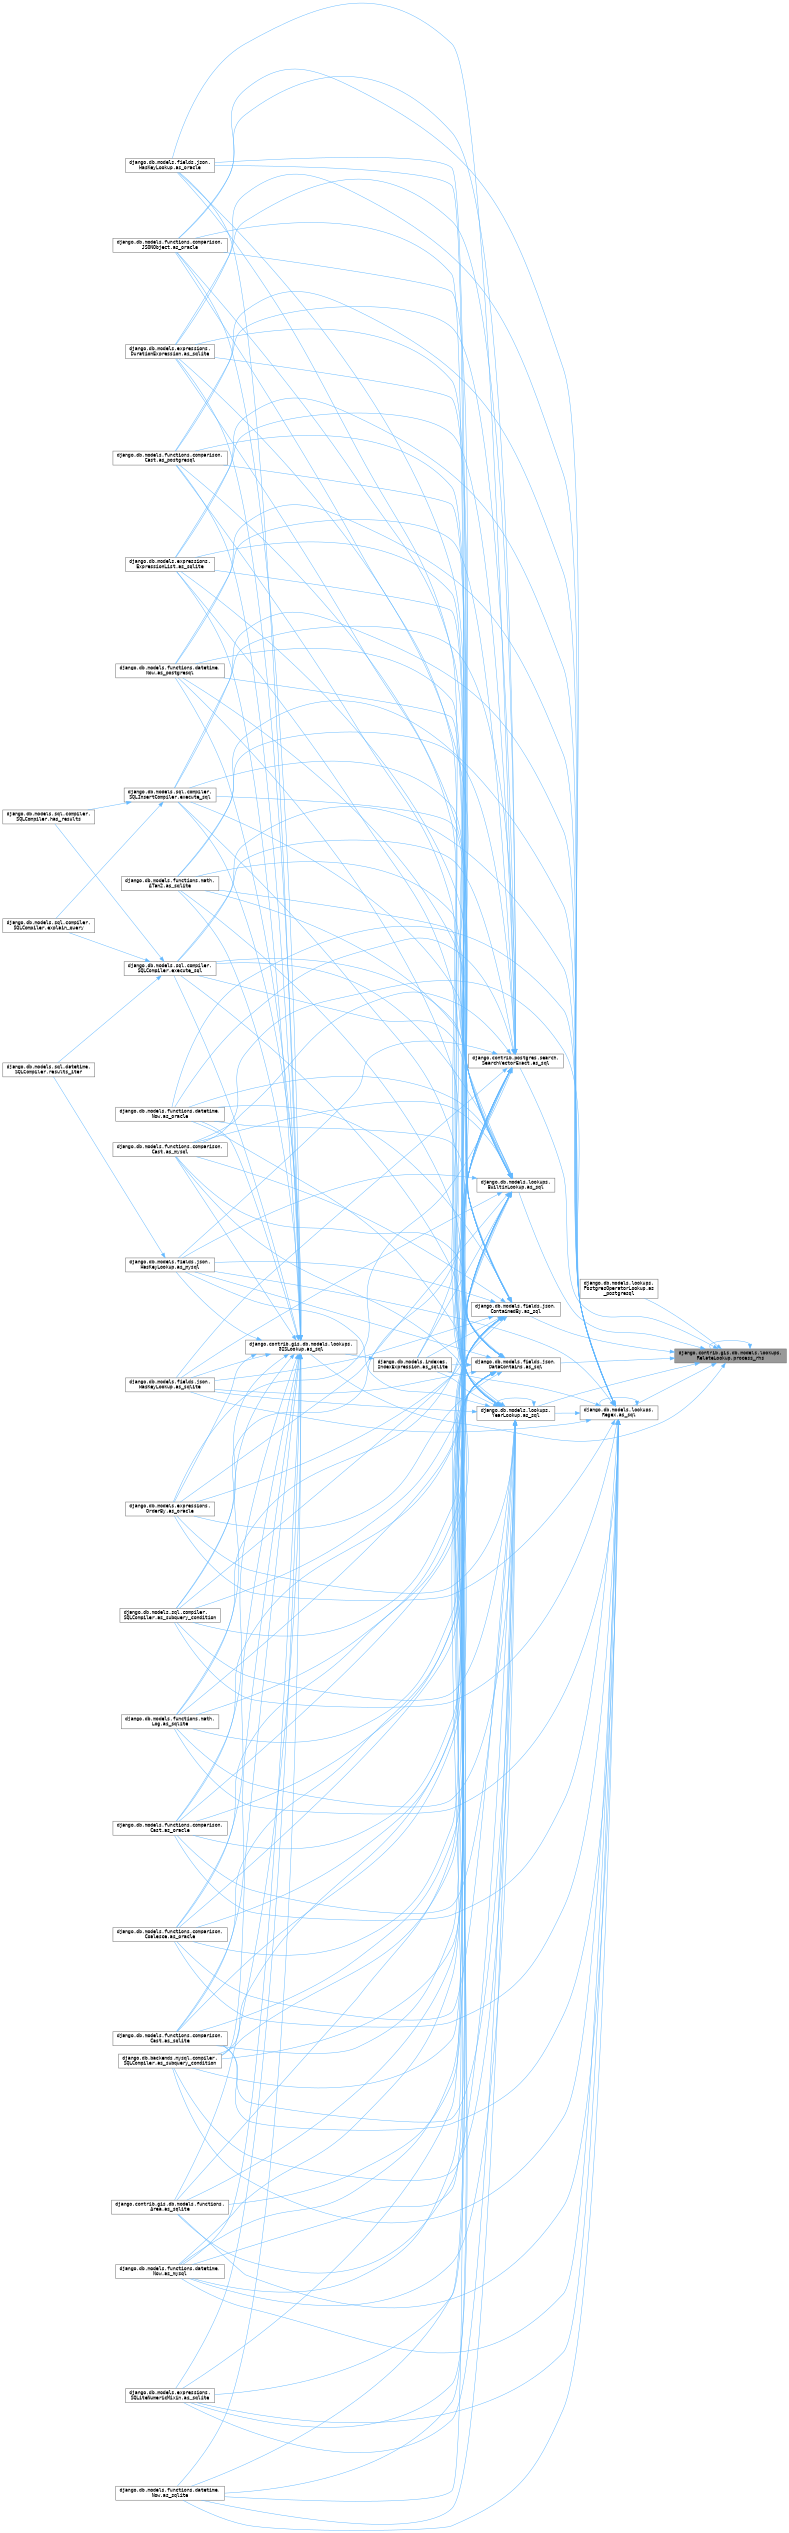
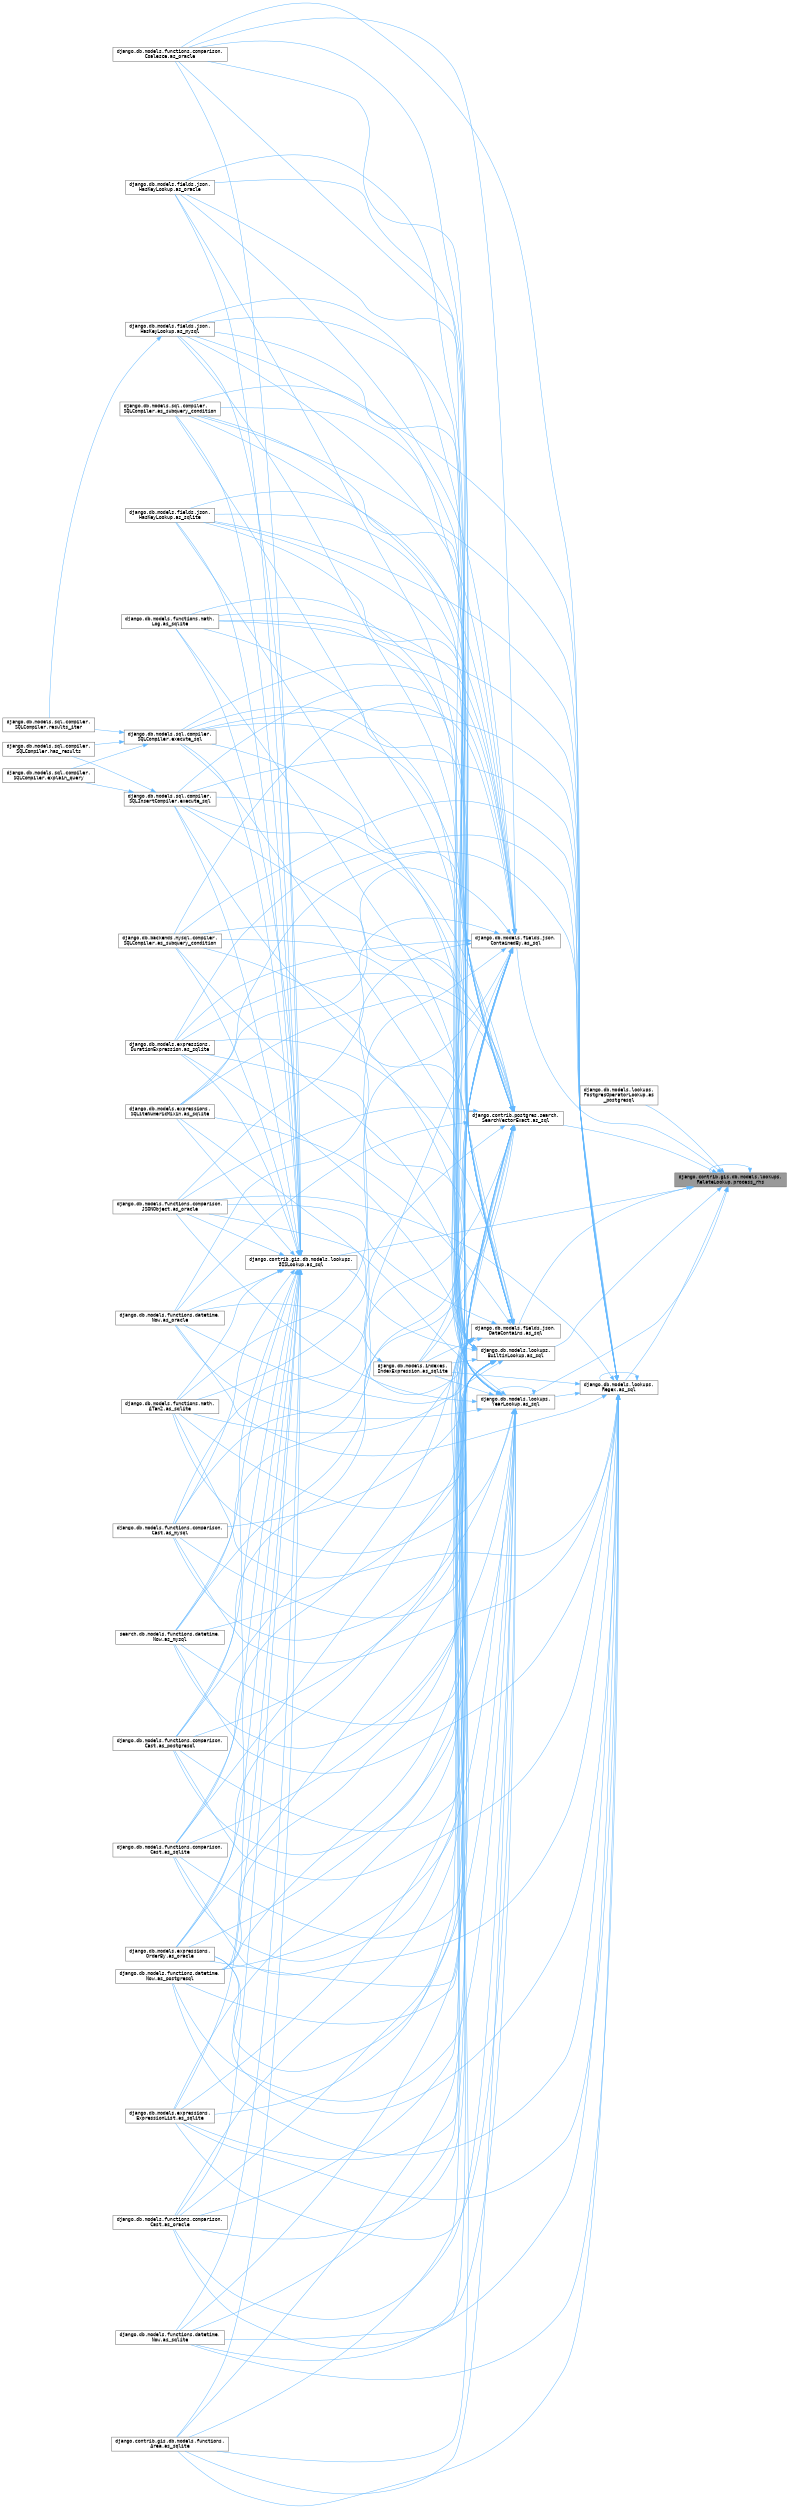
node "django.db.models.sql.datetime. SQLCompiler.results_iter": label "django.db.models.sql.datetime. SQLCompiler.results_iter" -> "django.db.models.sql.compiler. SQLCompiler.results_iter"
edge "django.db.models.functions.comparison. Coalesce.as_oracle" -> "django.db.models.lookups. YearLookup.as_sql": removed
node "django.db.models.functions.datetime. Now.as_mysql": label "django.db.models.functions.datetime. Now.as_mysql" -> "search.db.models.functions.datetime. Now.as_mysql"
